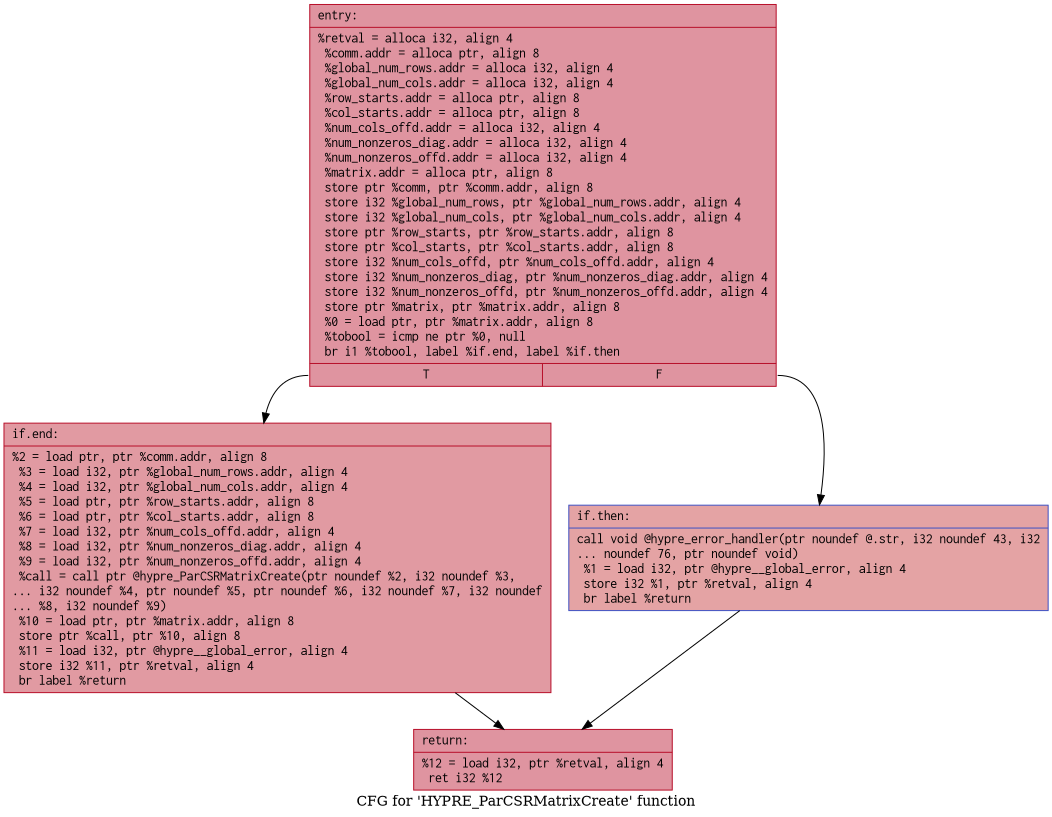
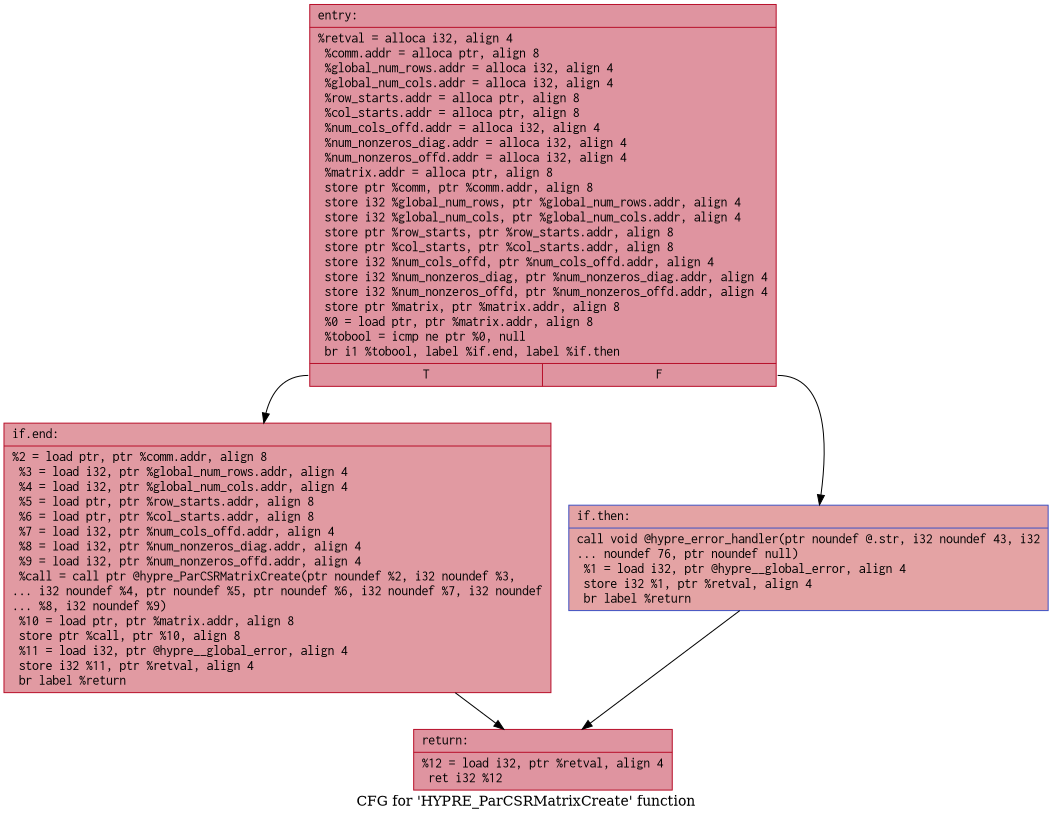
node "if.then:": text "... noundef 76, ptr noundef void)" -> "... noundef 76, ptr noundef null)"
